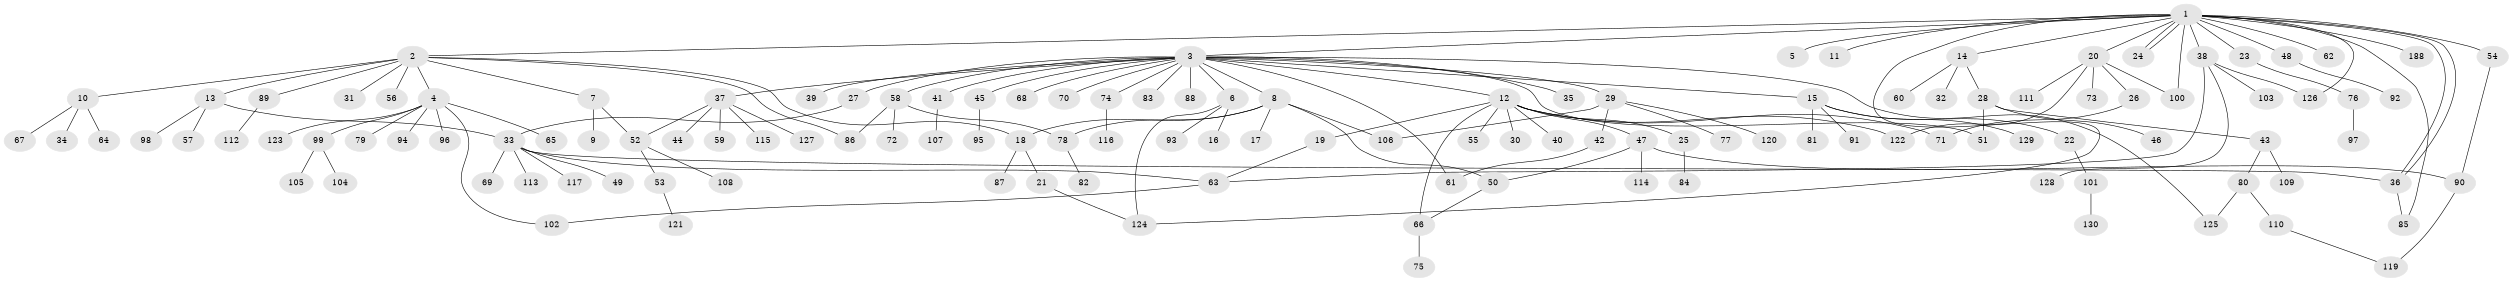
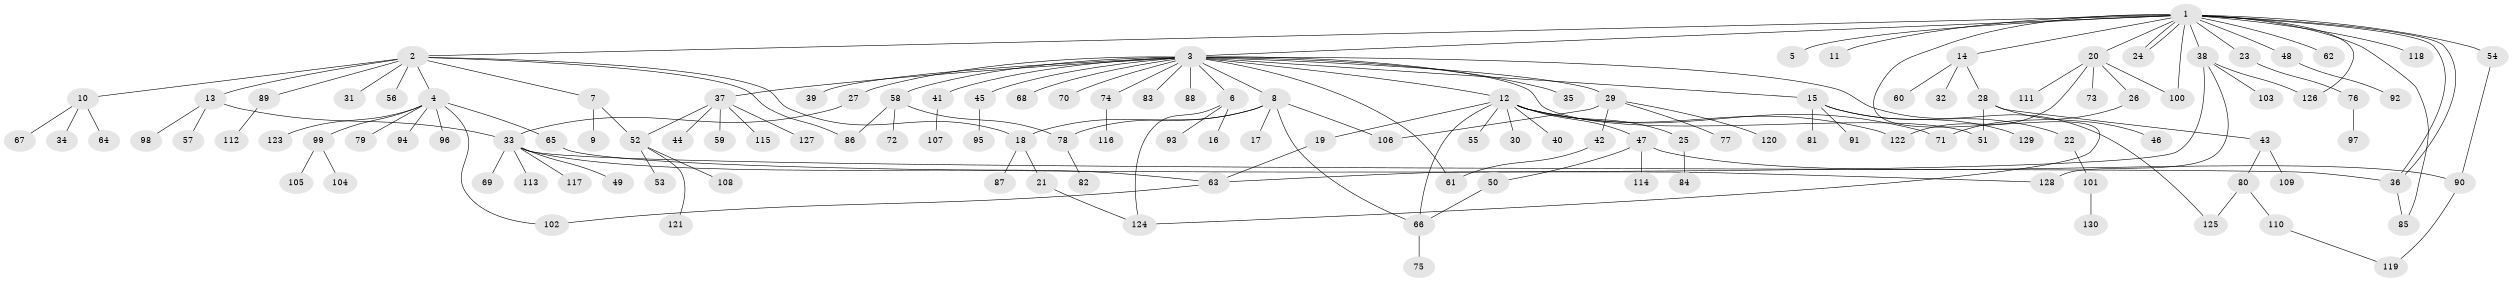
node "188": label "188" -> "118"
edge "8" -- "50": now "8" -- "66"
edge "65" -- "128": added
edge "53" -- "121": now "52" -- "121"
